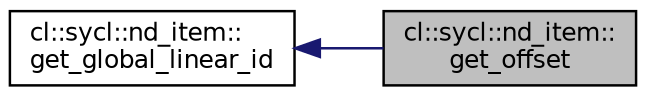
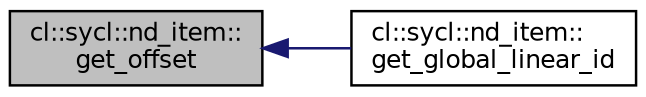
edge "cl::sycl::nd_item:: get_offset" -> "cl::sycl::nd_item:: get_global_linear_id": reversed
